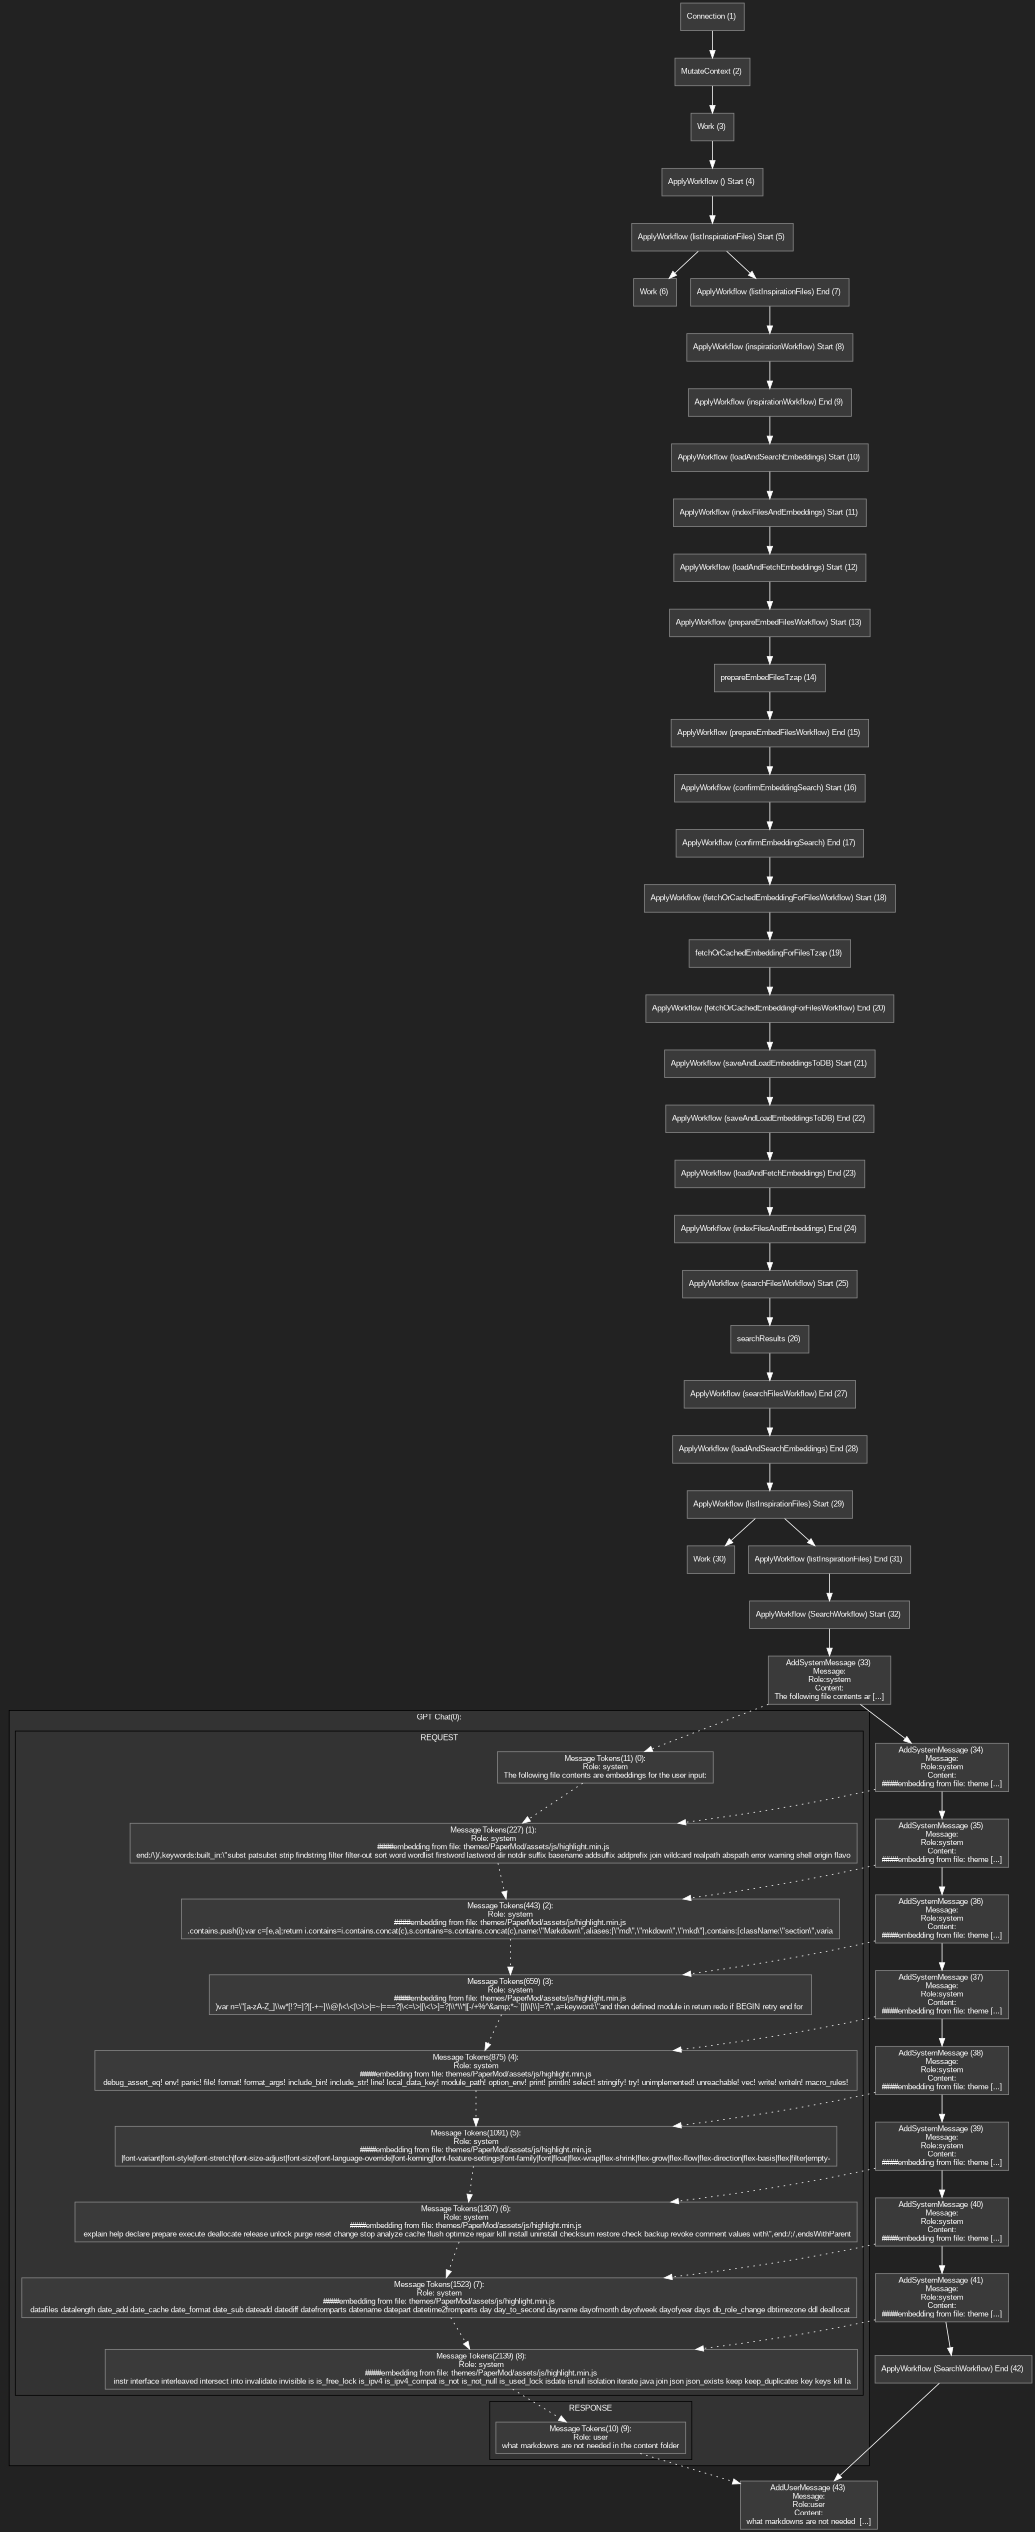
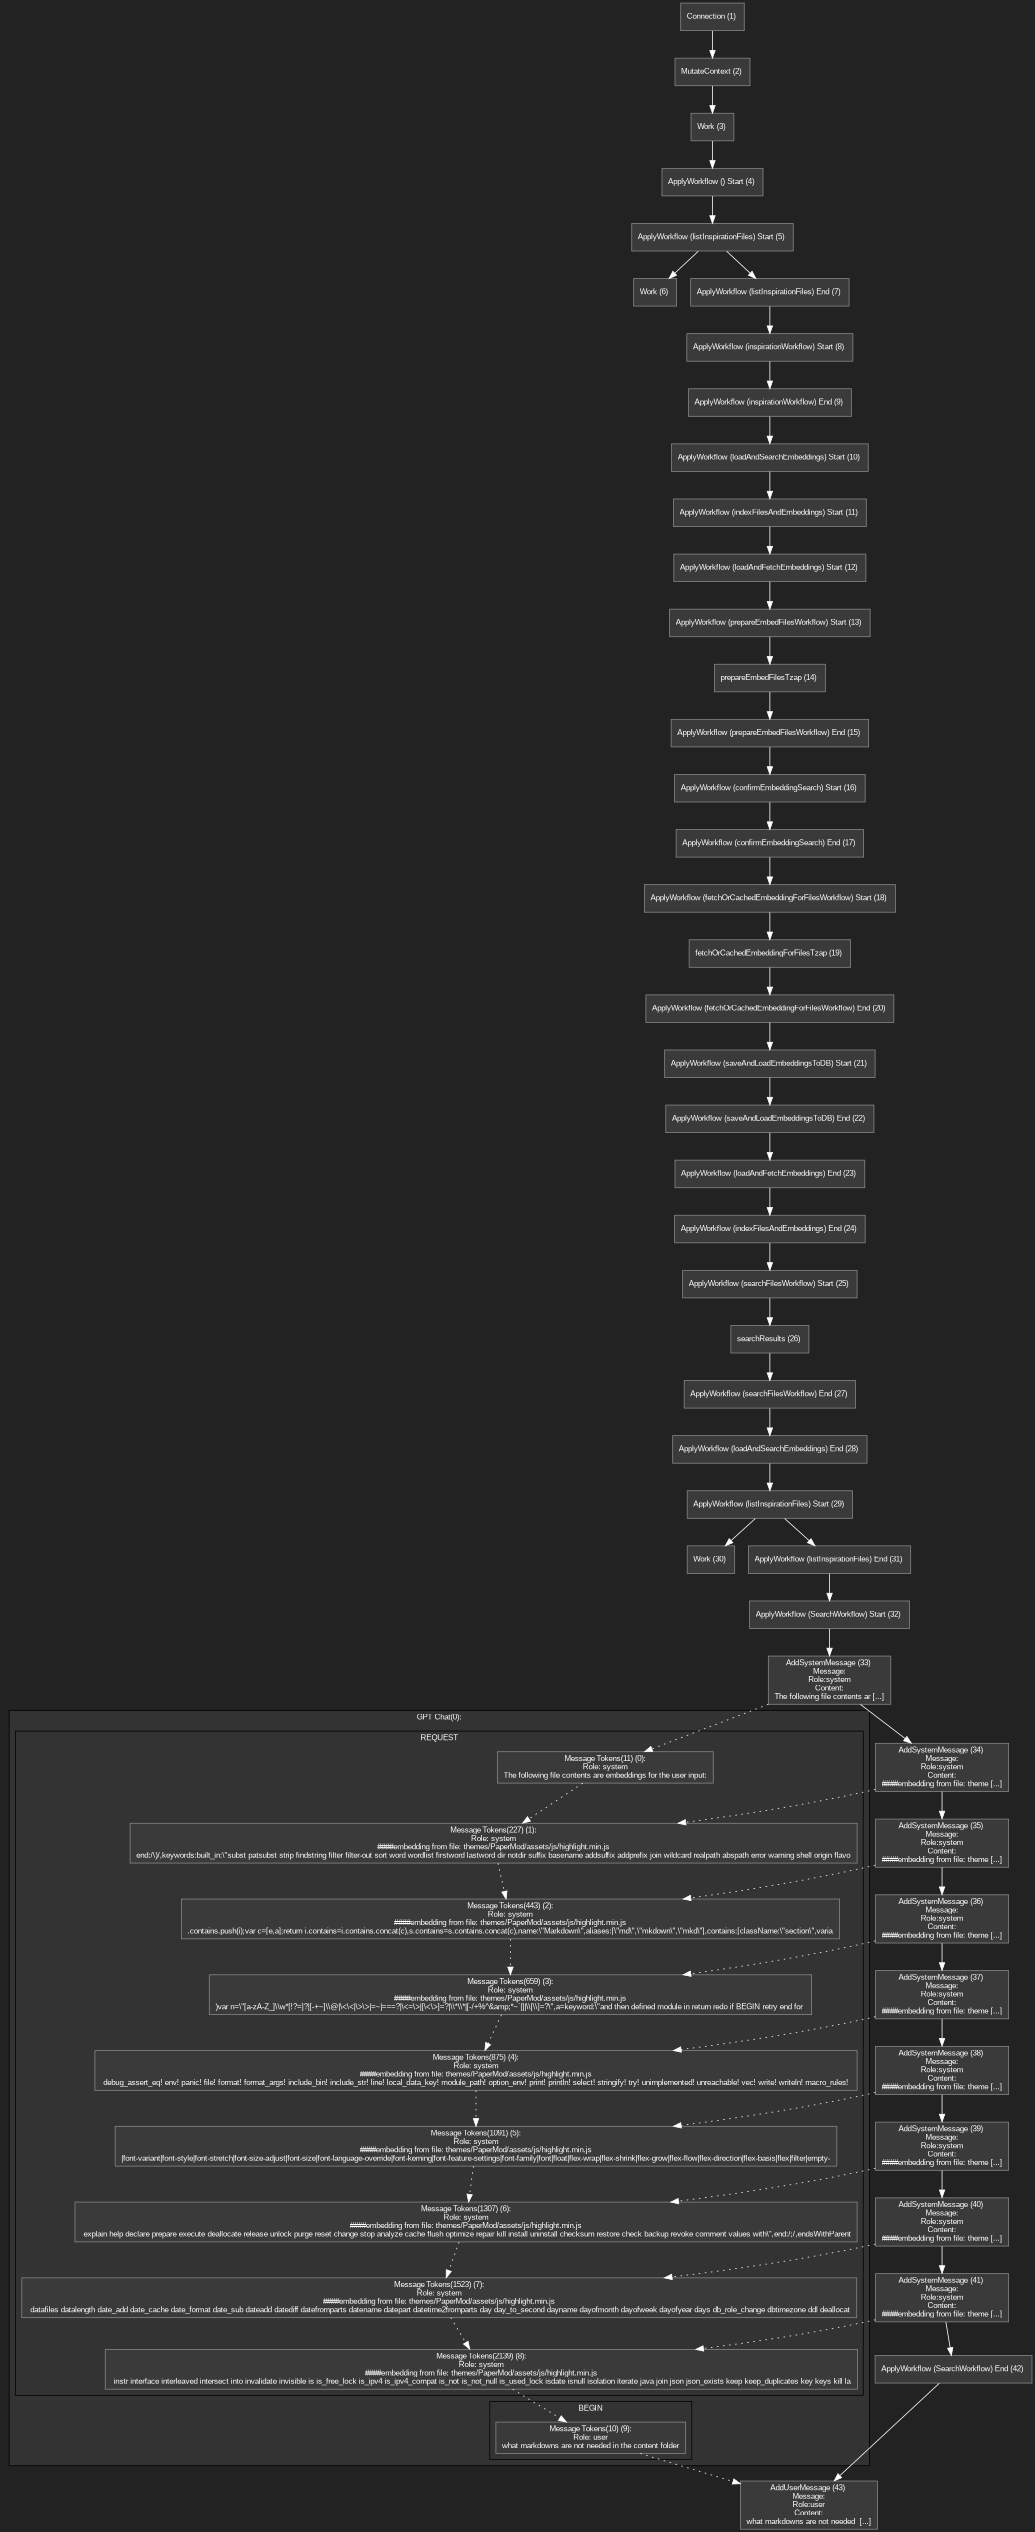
cluster "RESPONSE": label "RESPONSE" -> "BEGIN"
